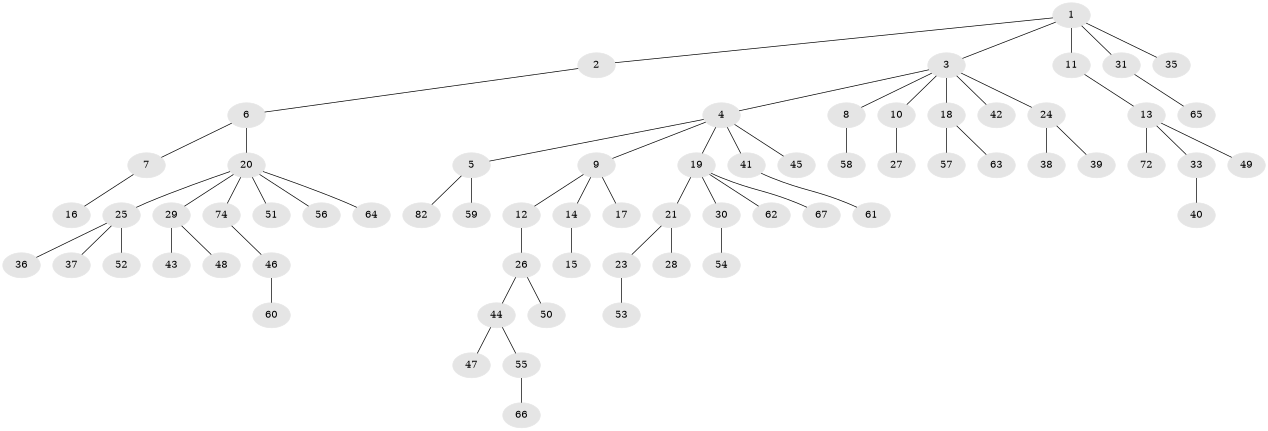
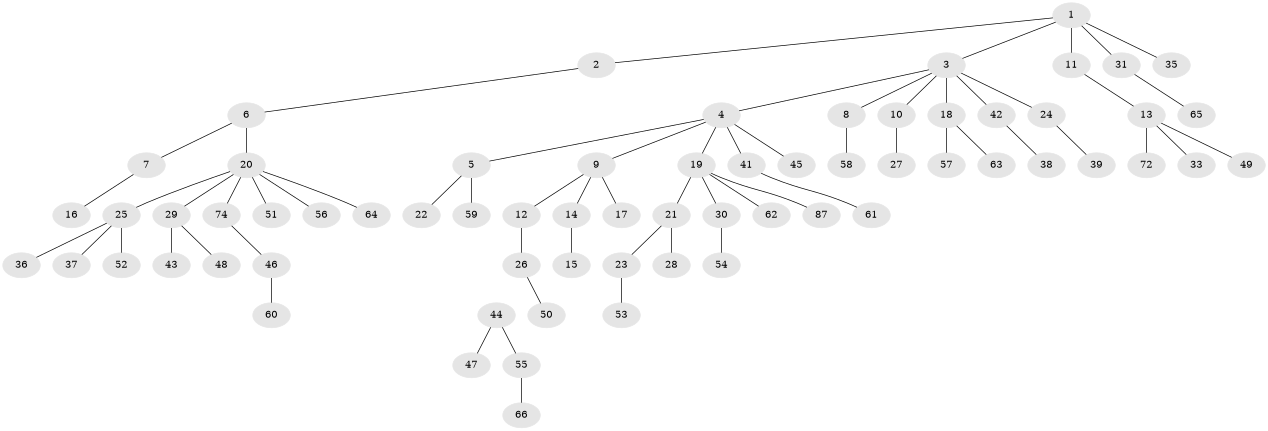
edge "24" -- "38": now "42" -- "38"
node "82": label "82" -> "22"
node "67": label "67" -> "87"
node "40": removed
edge "26" -- "44": removed
